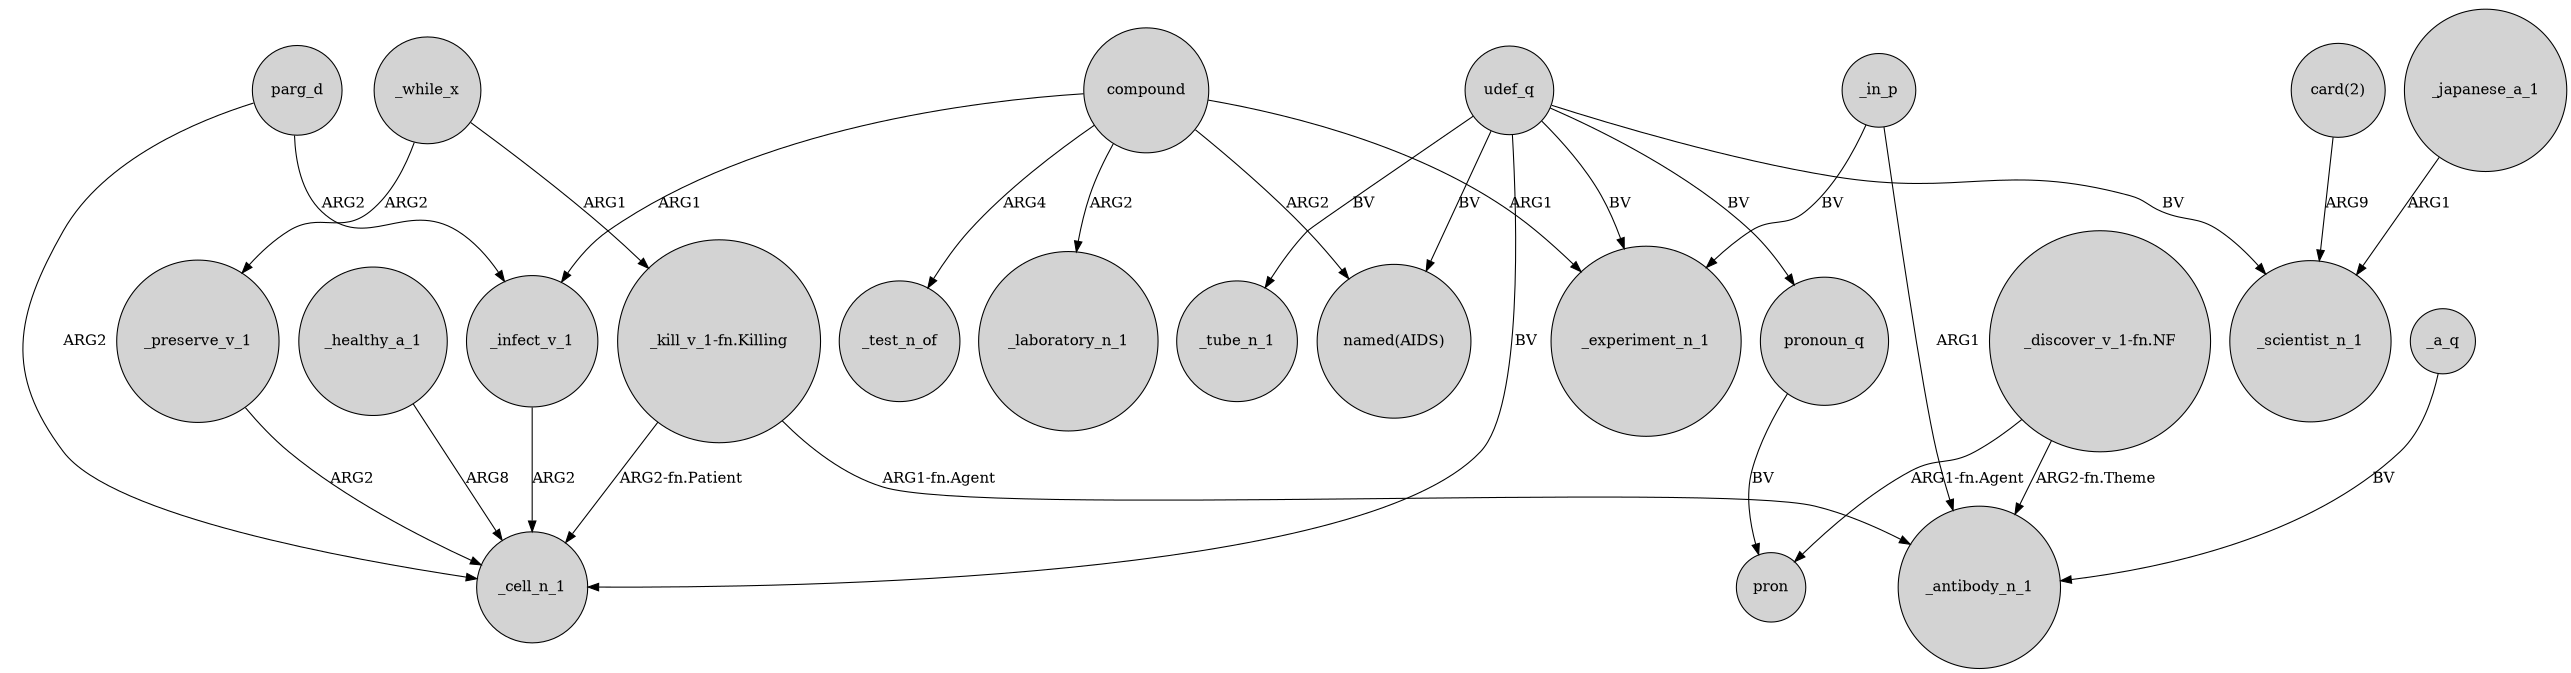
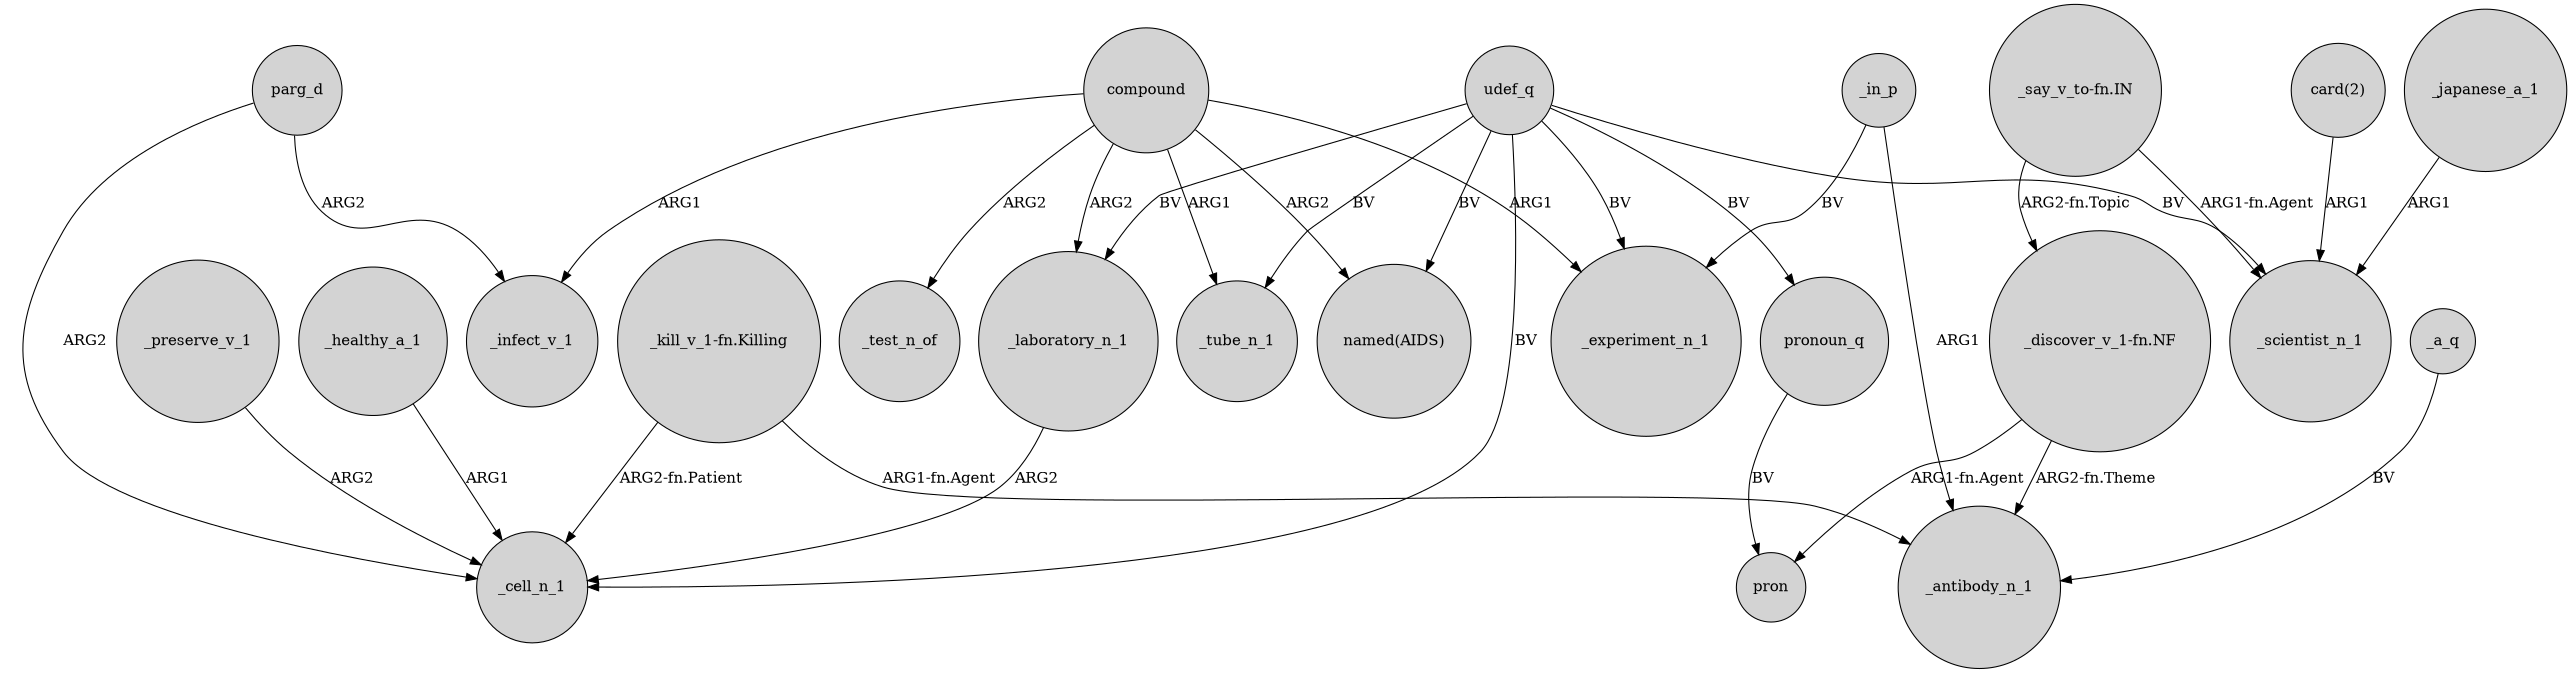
node "_while_x": removed
node "_say_v_to-fn.IN": added
edge "udef_q" -> "_laboratory_n_1": added, label "BV"
edge "compound" -> "_test_n_of": label "ARG4" -> "ARG2"
edge "card(2)" -> "_scientist_n_1": label "ARG9" -> "ARG1"
edge "compound" -> "_tube_n_1": added, label "ARG1"
edge "_infect_v_1" -> "_cell_n_1": now "_laboratory_n_1" -> "_cell_n_1"
edge "_healthy_a_1" -> "_cell_n_1": label "ARG8" -> "ARG1"
